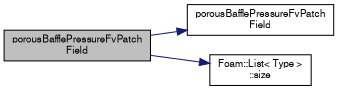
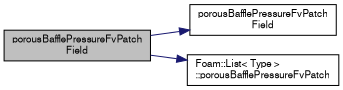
node "Foam::List< Type > ::size": label "Foam::List< Type > ::size" -> "Foam::List< Type > ::porousBafflePressureFvPatch"
